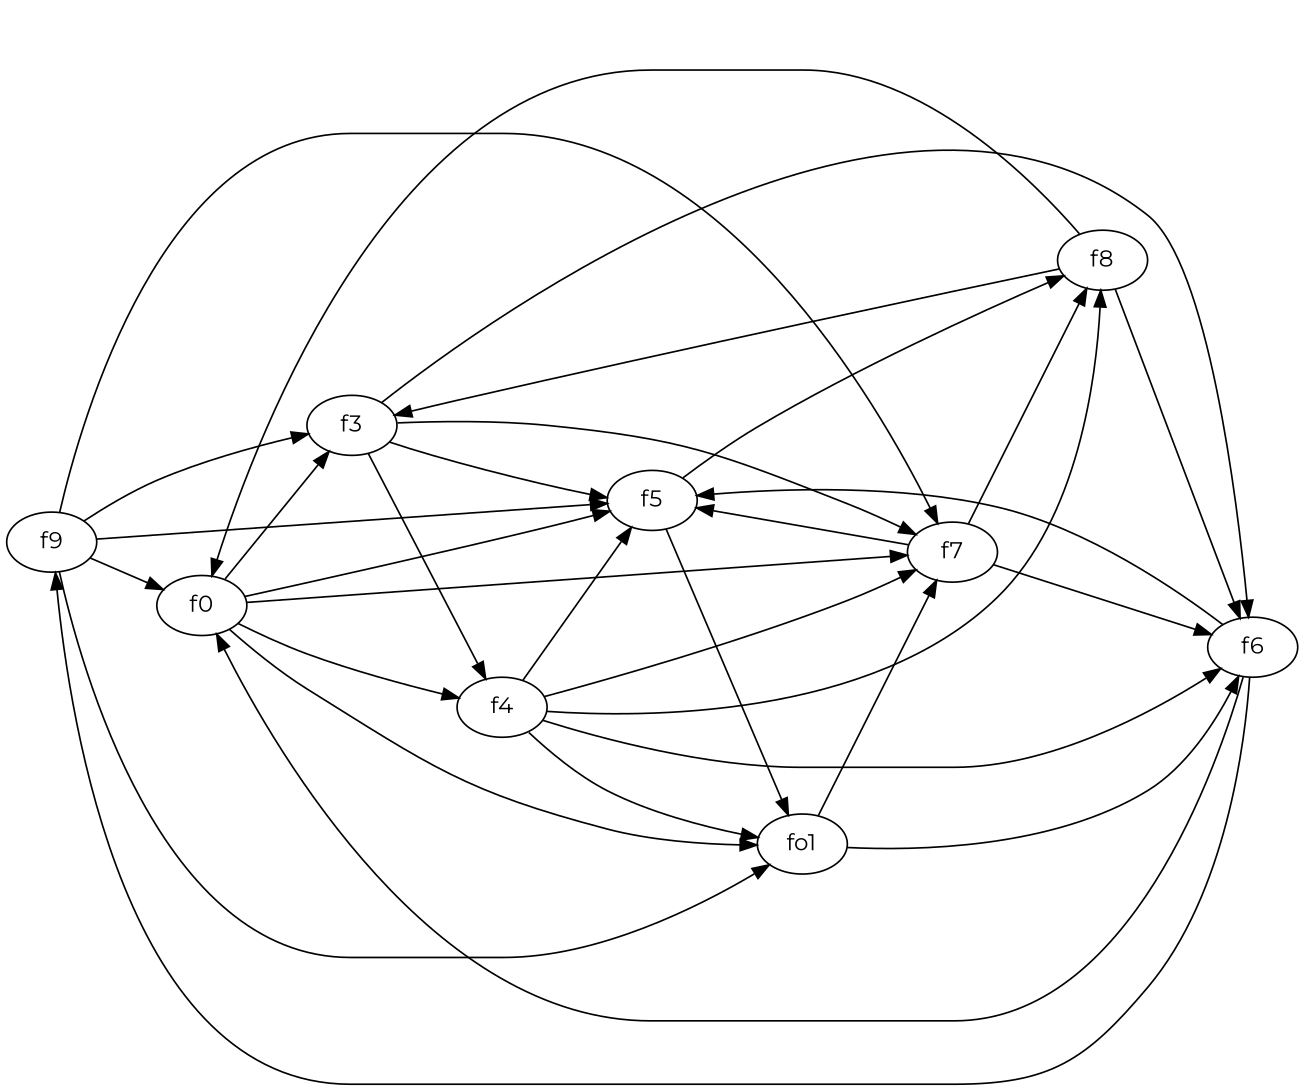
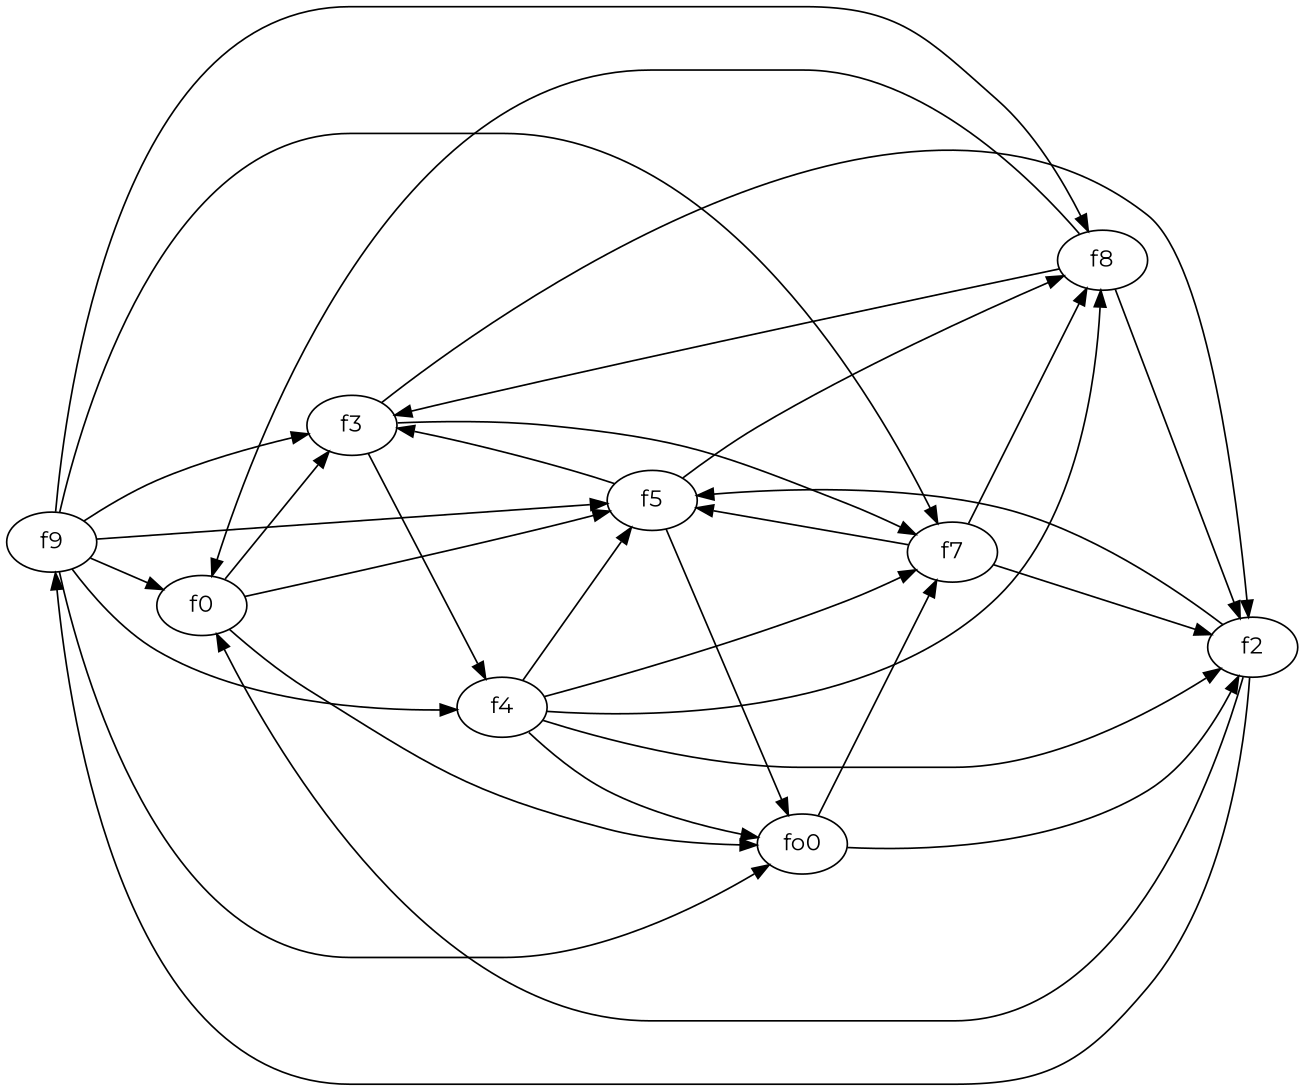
edge "f9" -> "f8": added
edge "f3" -> "f5": reversed
edge "f0" -> "f7": removed
node "f6": label "f6" -> "f2"
edge "f0" -> "f4": now "f9" -> "f4"
node "fo1": label "fo1" -> "fo0"
